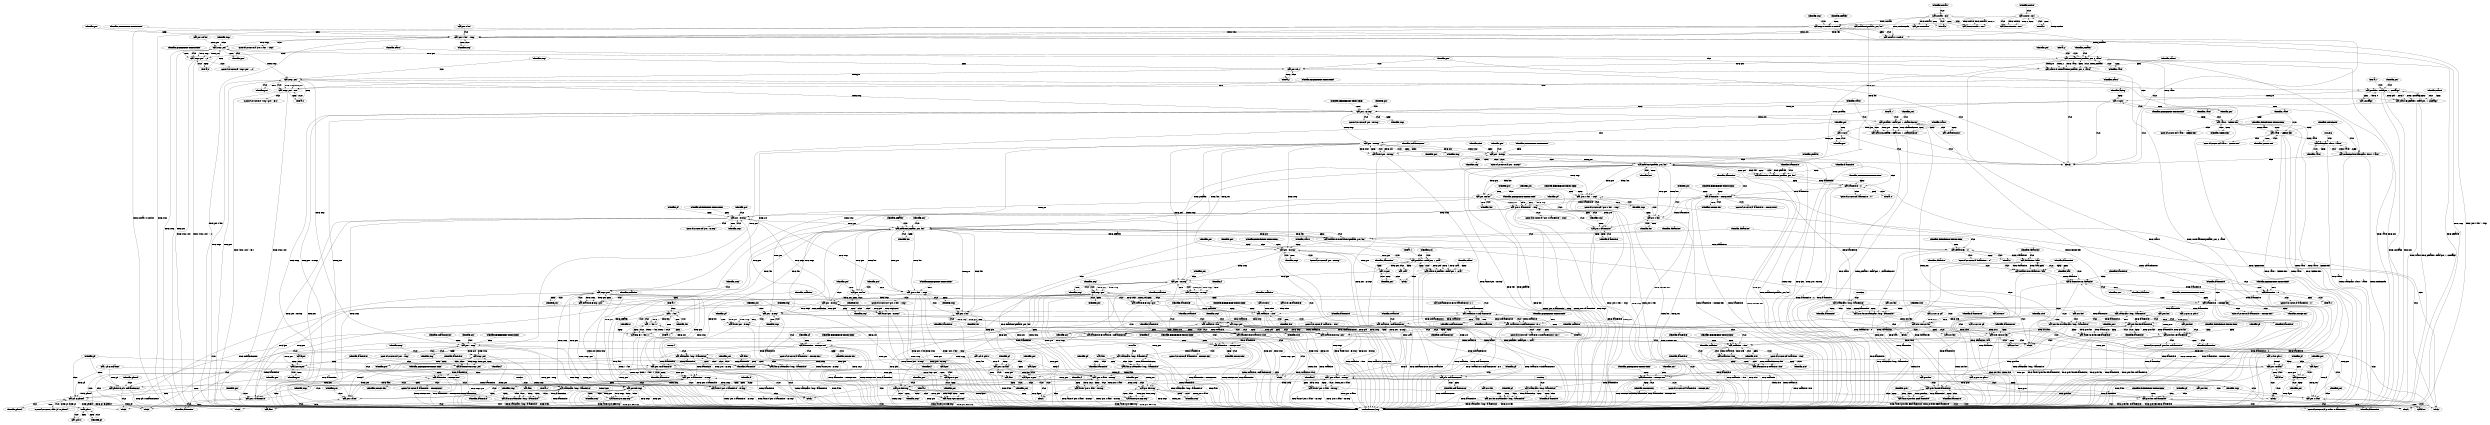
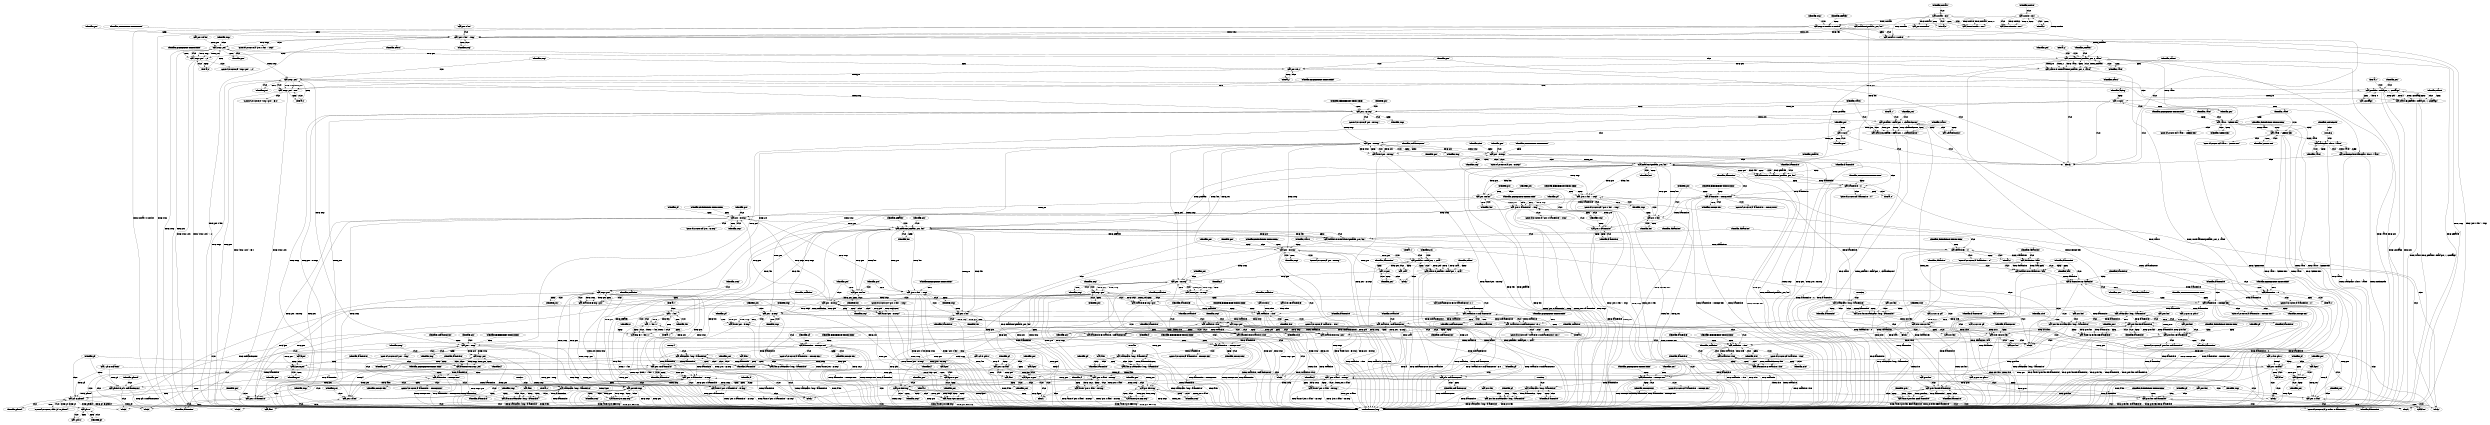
edge "(Call,m_start >= 0)" -> "(Call,m_start + m_size)": label "DDG: m_timecode" -> "DDG: m_start"
edge "(Identifier,m_timecode)" -> "(Call,m_timecode = static_cast<short>(value))": now "(Identifier,m_timecode)" -> "1000236"
node "(Read,pf++)": label "(Read,pf++)" -> "(Call,pf++)"
edge "(Call,(pos + frame_size) <= stop)" -> "(MethodReturn,long)": added, label "DDG: pos + frame_size"
